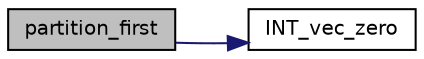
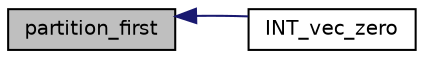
edge "partition_first" -> "INT_vec_zero": reversed
